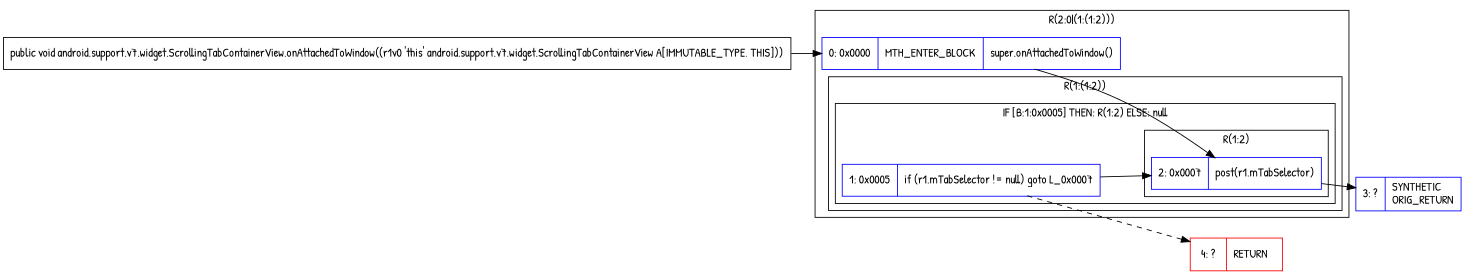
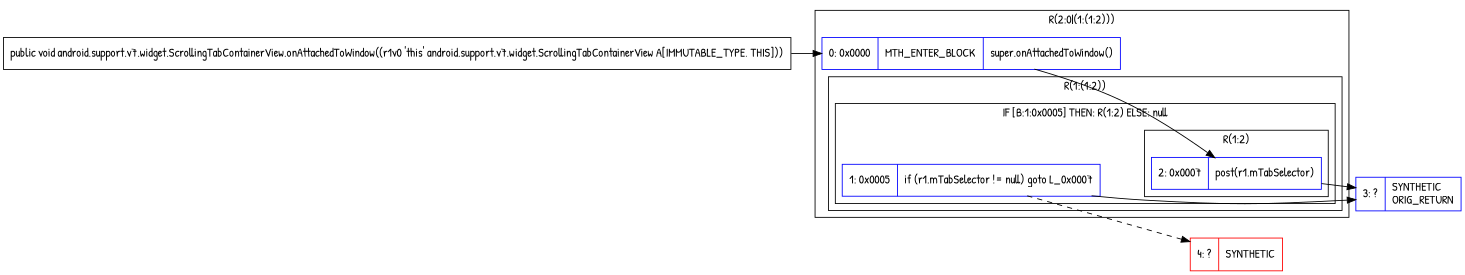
edge "1: 0x0005" -> "2: 0x0007": now "1: 0x0005" -> "3: ?"
node "4: ?": text "RETURN" -> "SYNTHETIC"
